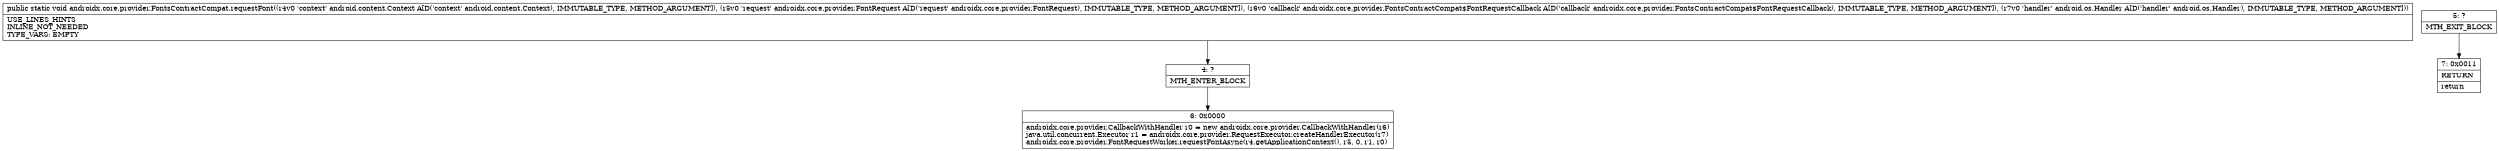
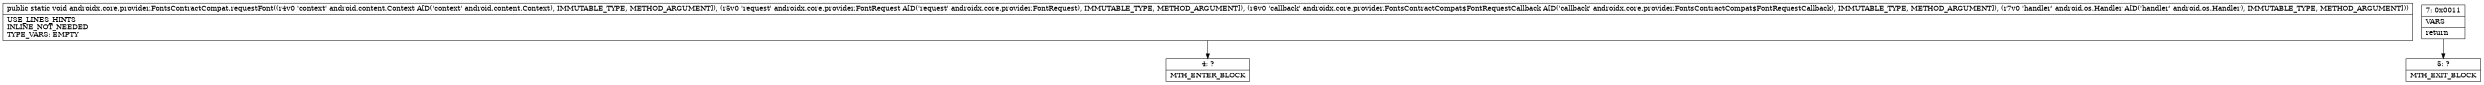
edge "5: ?" -> "7: 0x0011": reversed
node "7: 0x0011": text "RETURN" -> "VARS"
node "6: 0x0000": removed
